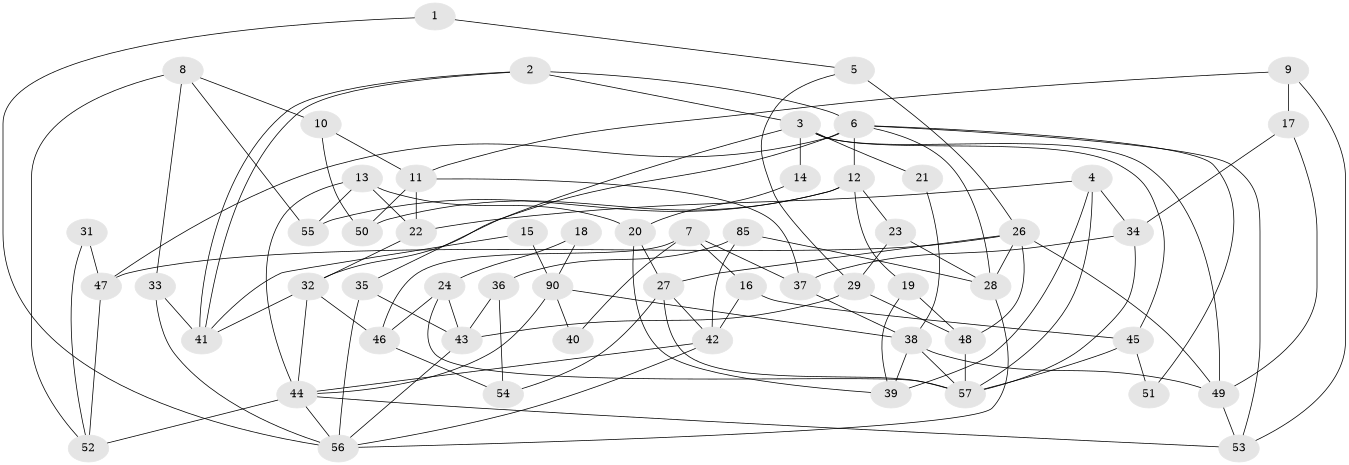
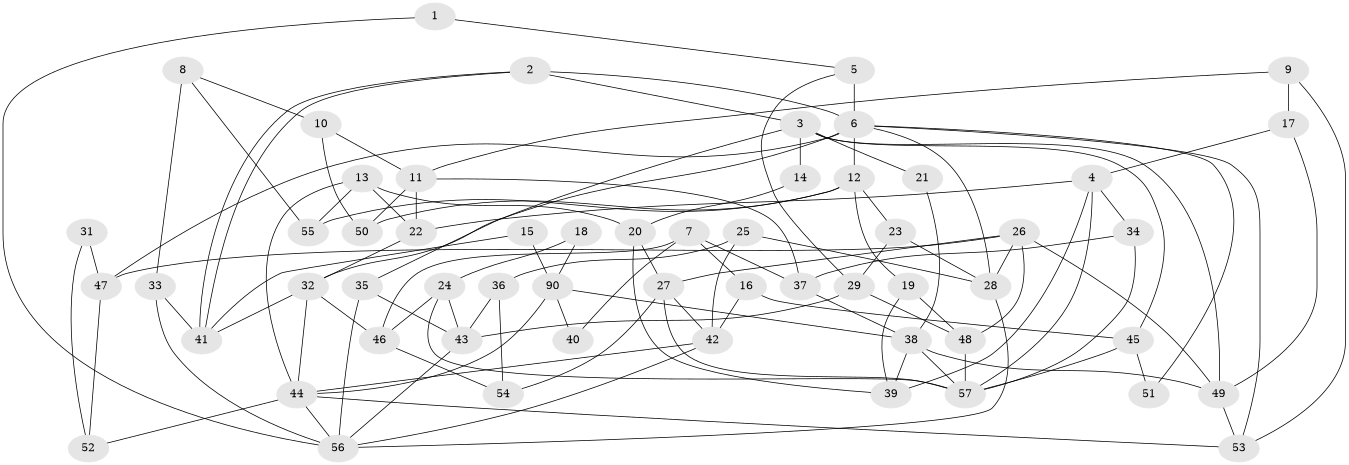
edge "5" -- "26": now "5" -- "6"
edge "17" -- "34": now "17" -- "4"
edge "8" -- "52": removed
node "85": label "85" -> "25"
